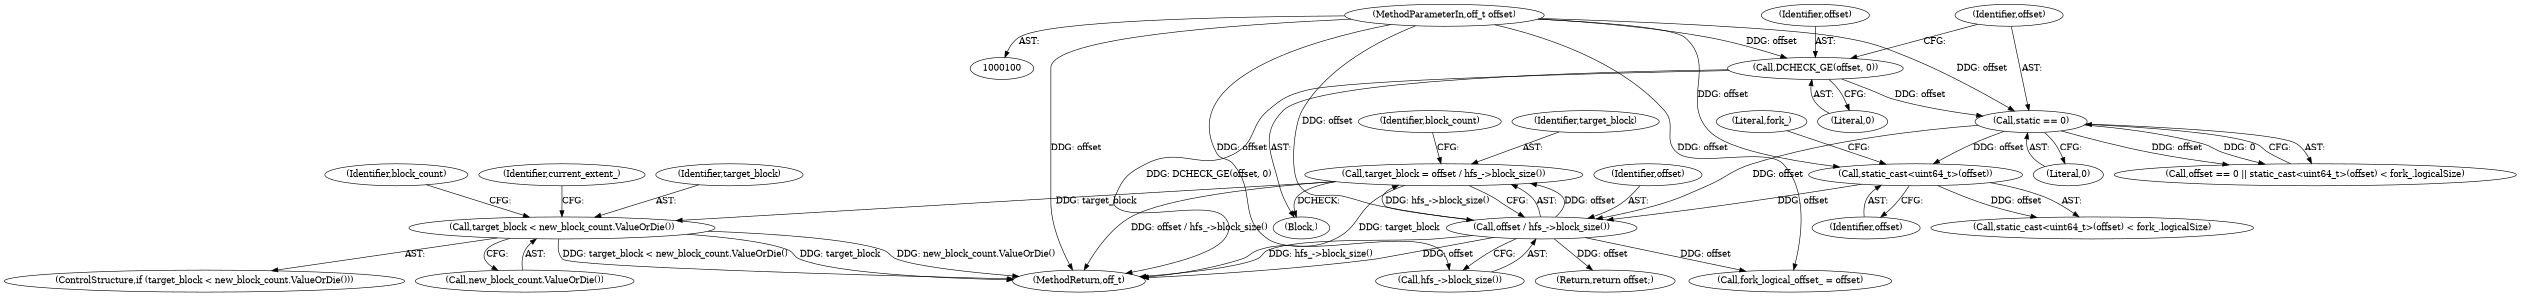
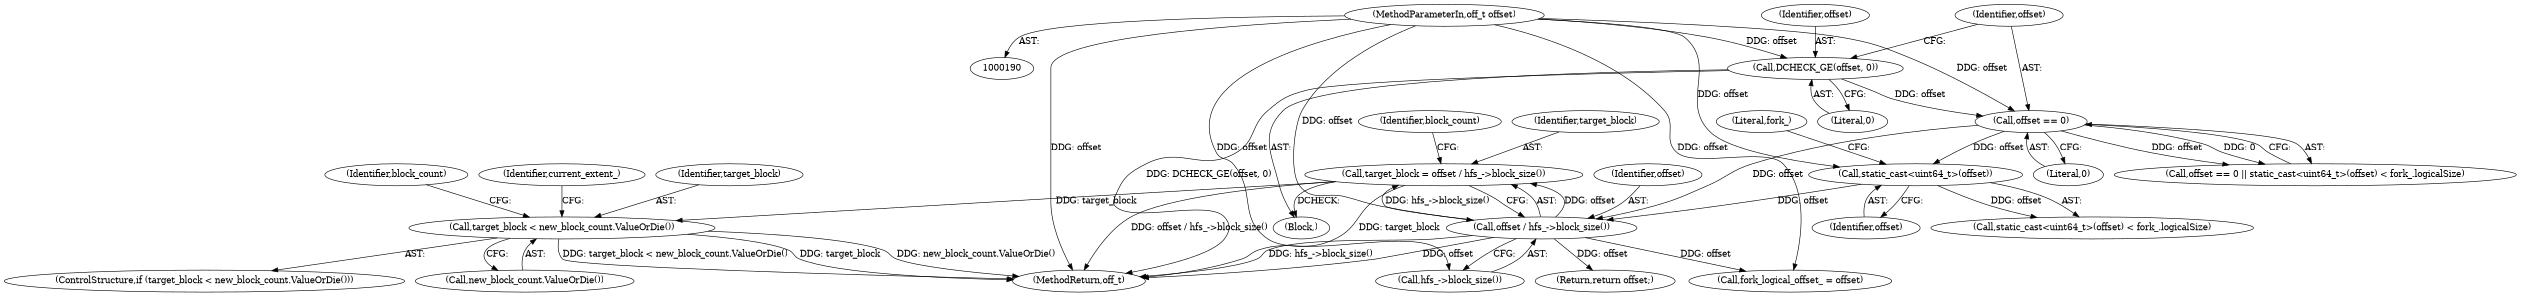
node "1000100": label "1000100" -> "1000190"
node "(Call,static == 0)": label "(Call,static == 0)" -> "(Call,offset == 0)"
